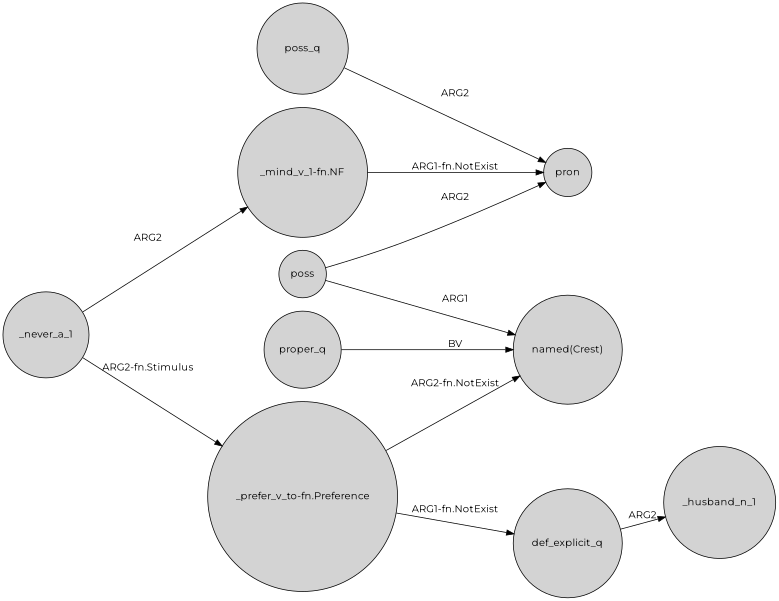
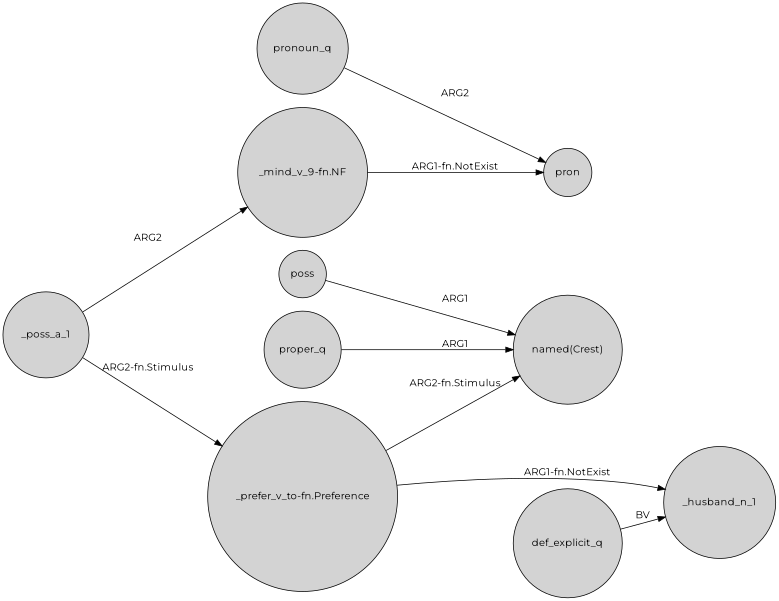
node "poss_q": label "poss_q" -> "pronoun_q"
node "_mind_v_1-fn.NF": label "_mind_v_1-fn.NF" -> "_mind_v_9-fn.NF"
edge "poss" -> "pron": removed, label "ARG2"
node "_never_a_1": label "_never_a_1" -> "_poss_a_1"
edge "proper_q" -> "named(Crest)": label "BV" -> "ARG1"
edge "_prefer_v_to-fn.Preference" -> "named(Crest)": label "ARG2-fn.NotExist" -> "ARG2-fn.Stimulus"
edge "def_explicit_q" -> "_husband_n_1": label "ARG2" -> "BV"
edge "_prefer_v_to-fn.Preference" -> "def_explicit_q": now "_prefer_v_to-fn.Preference" -> "_husband_n_1"
